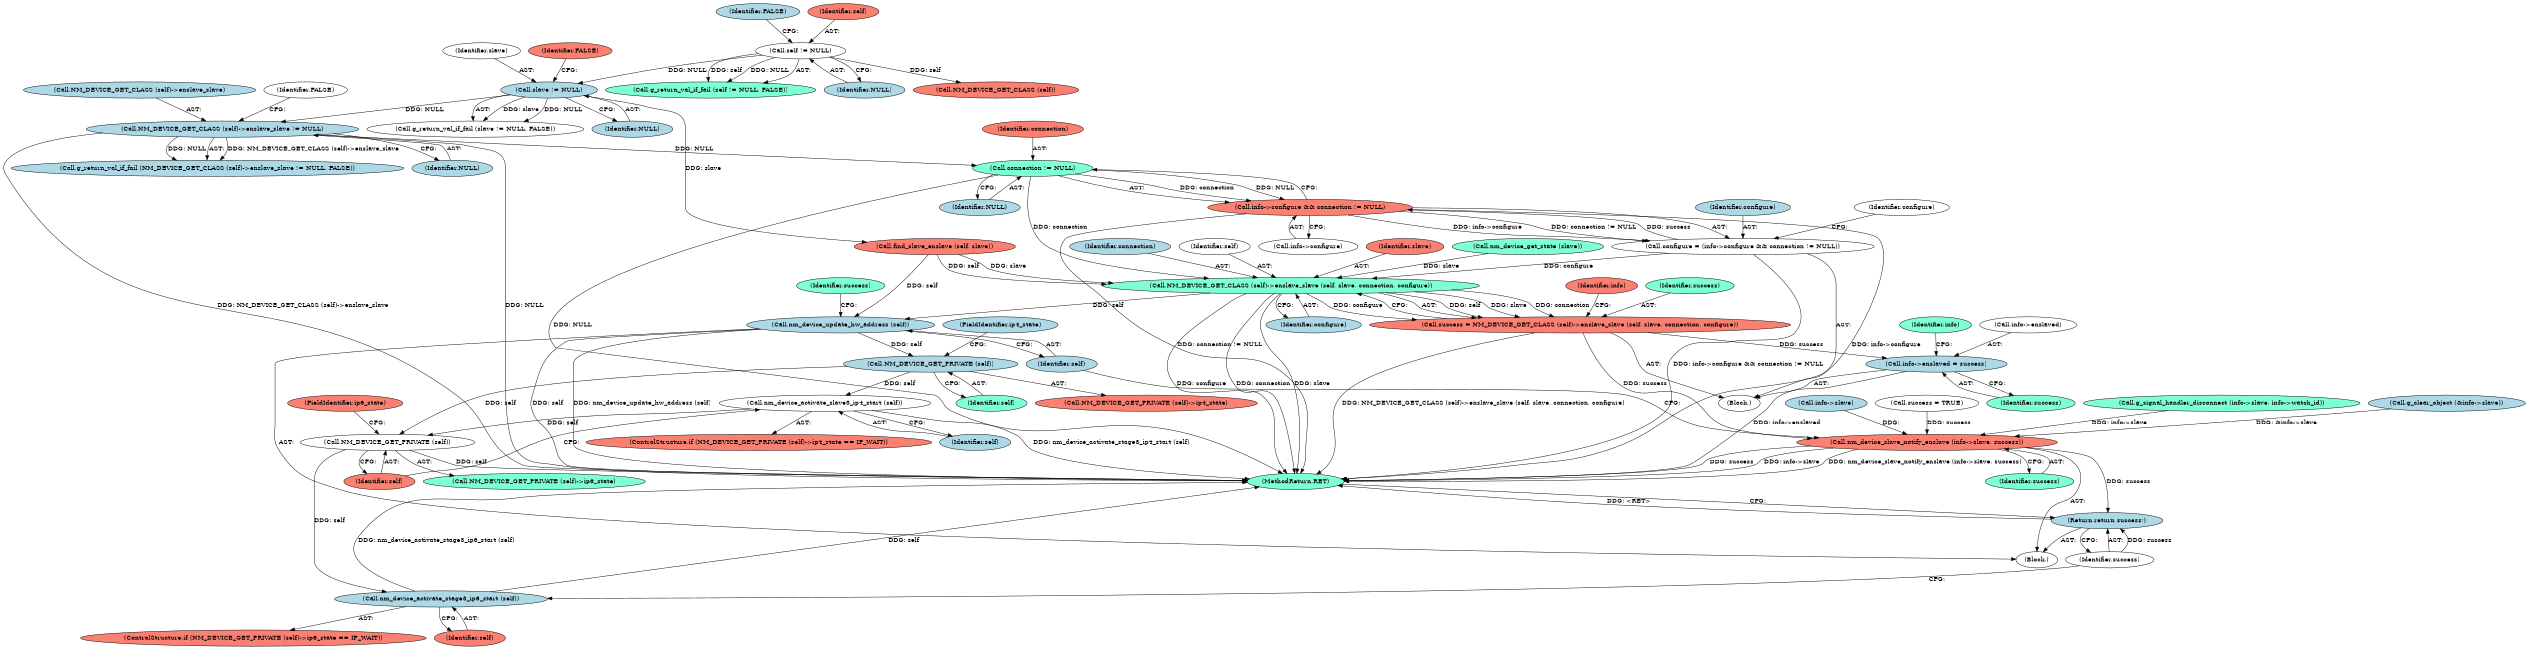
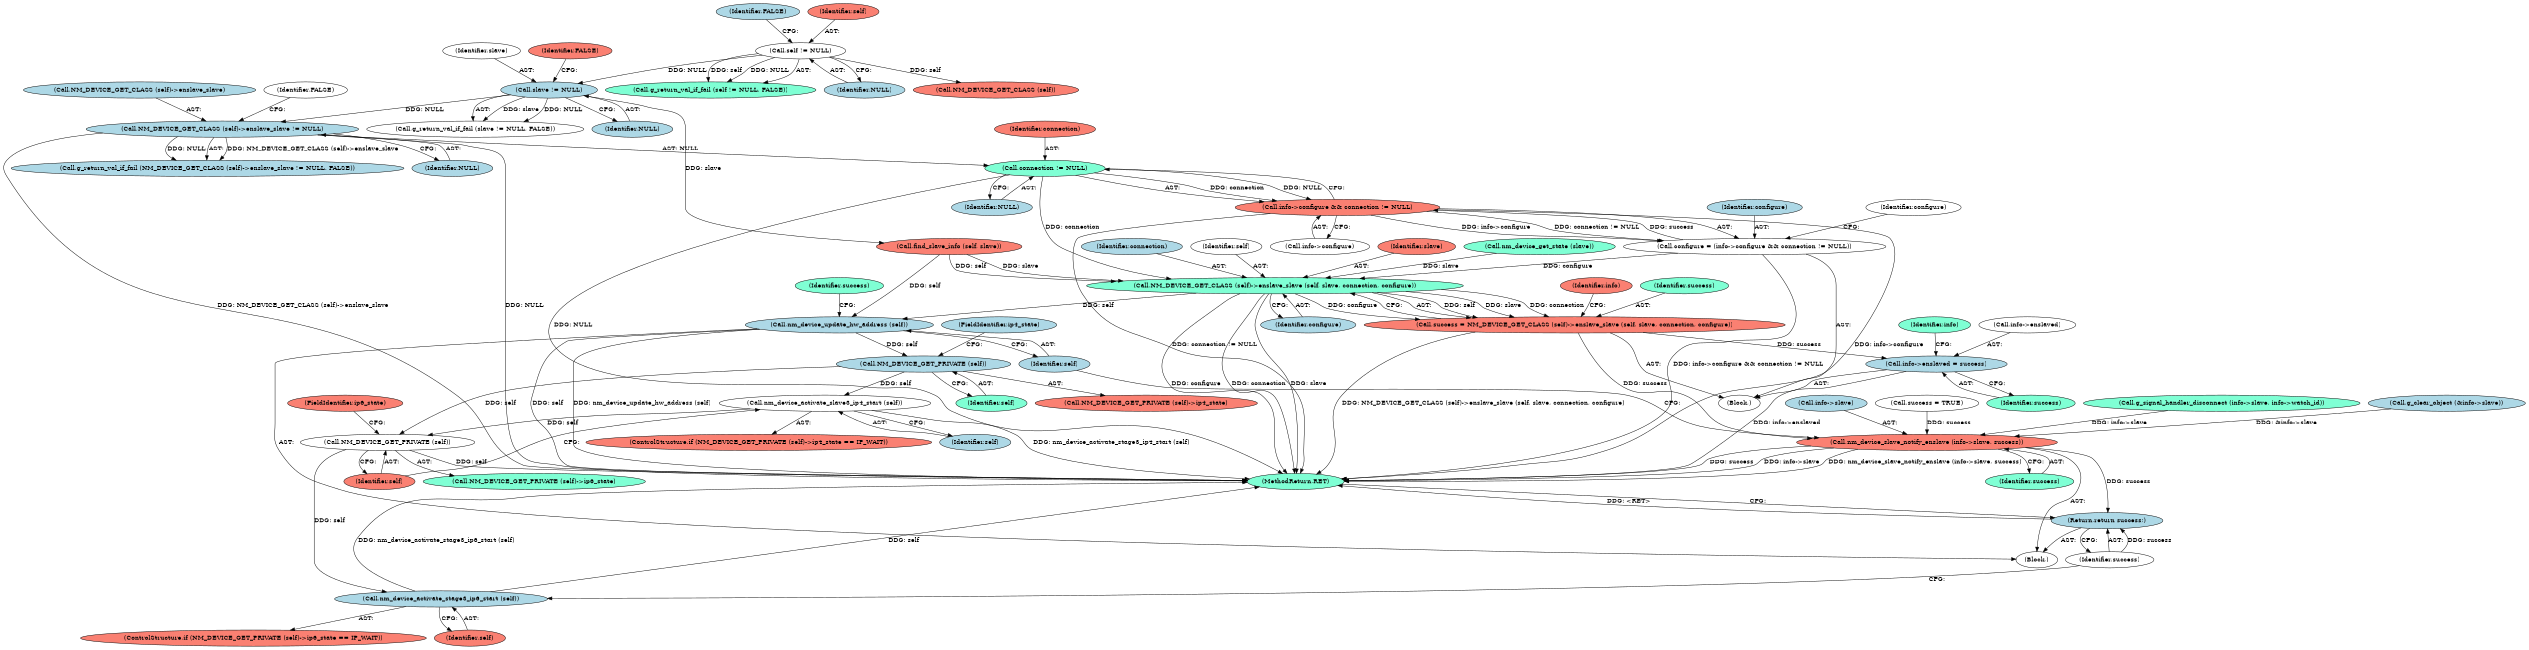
edge "(Call,NM_DEVICE_GET_CLASS (self)->enslave_slave != NULL)" -> "(Call,connection != NULL)": label "DDG: NULL" -> "AST: NULL"
node "(Call,find_slave_enslave (self, slave))": label "(Call,find_slave_enslave (self, slave))" -> "(Call,find_slave_info (self, slave))"
edge "(Call,info->slave)" -> "(Call,nm_device_slave_notify_enslave (info->slave, success))": label "DDG: " -> "AST: "
